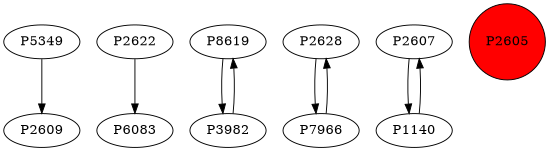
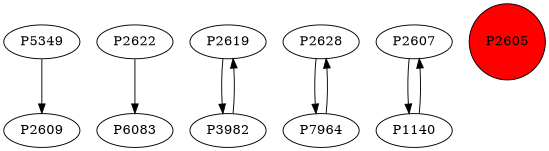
node "P8619": label "P8619" -> "P2619"
node "P7966": label "P7966" -> "P7964"
